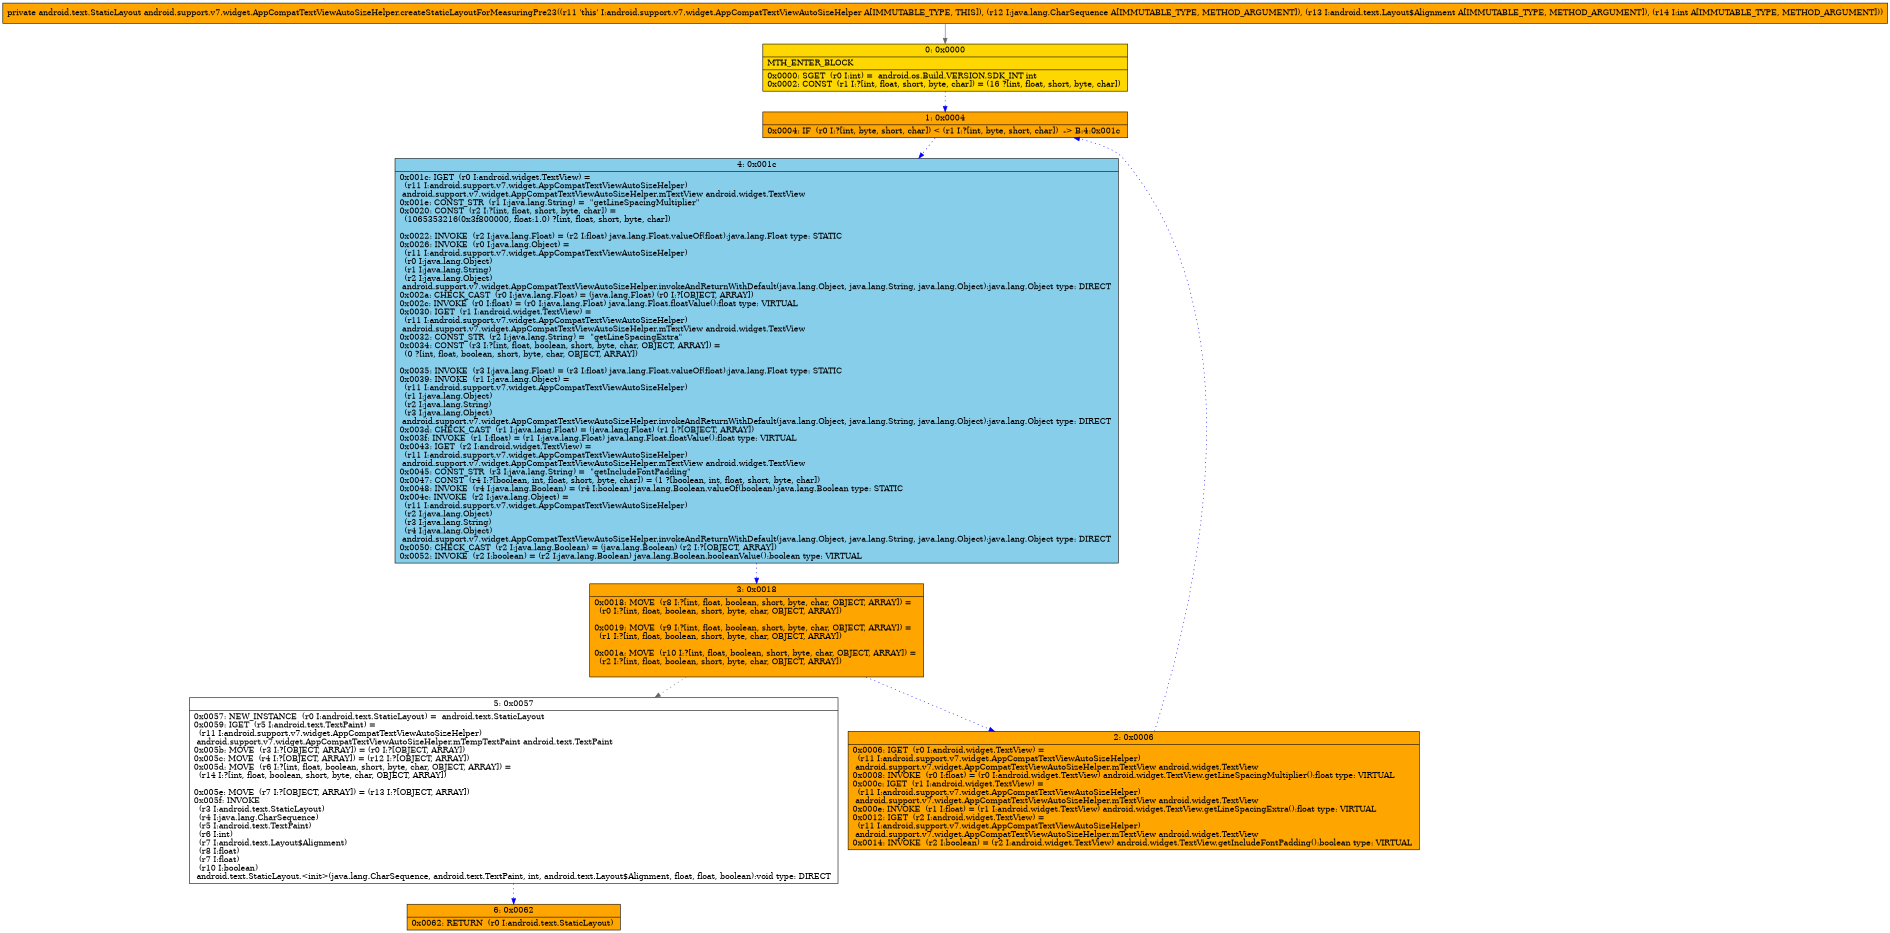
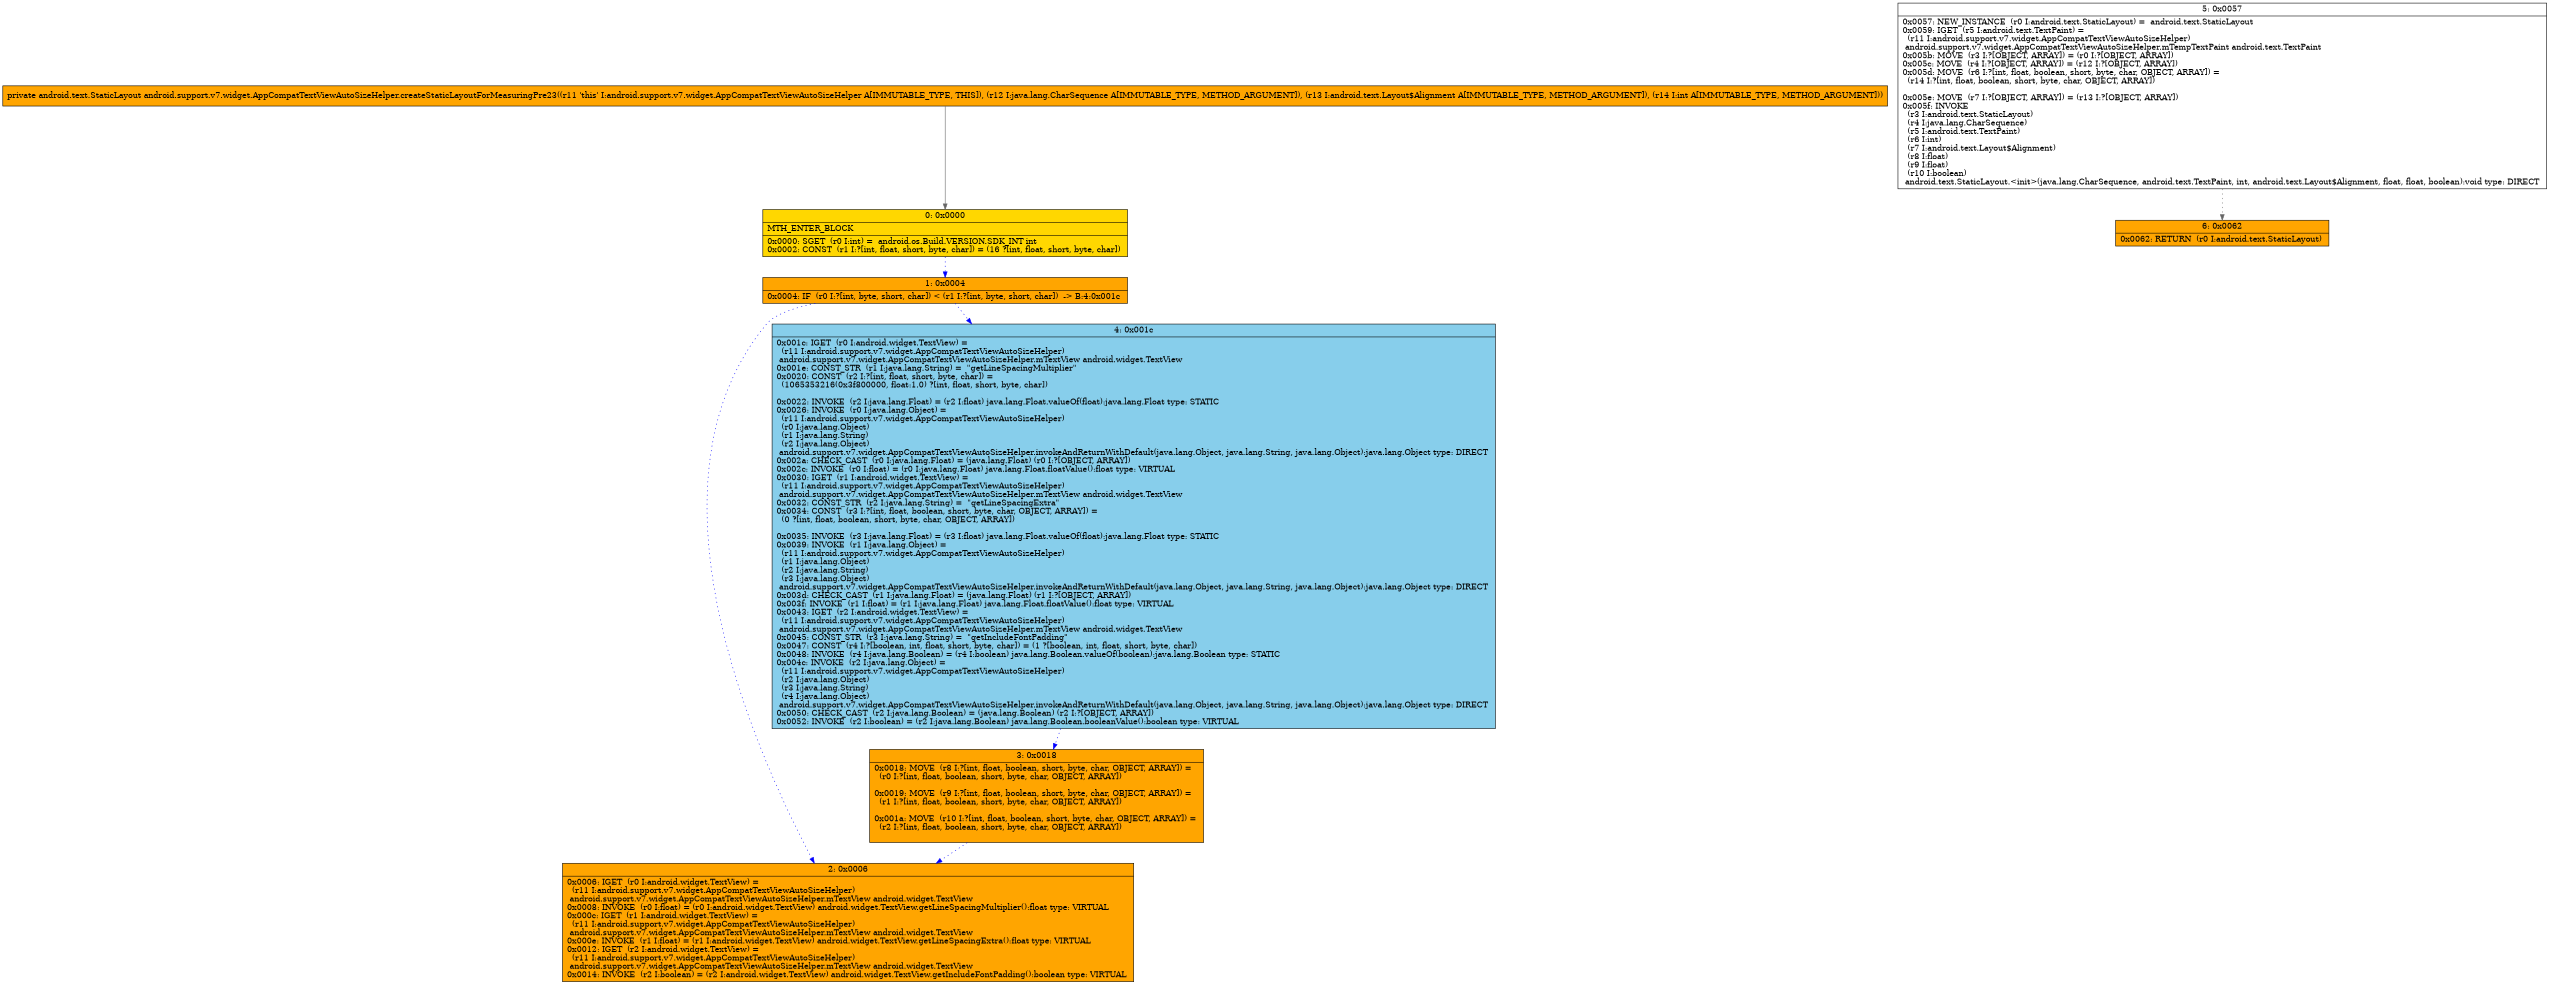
edge "2: 0x0006" -> "1: 0x0004": reversed
edge "3: 0x0018" -> "5: 0x0057": removed
node "5: 0x0057": text "(r7 I:float)" -> "(r9 I:float)"
edge "5: 0x0057" -> "6: 0x0062": color blue -> gray40
